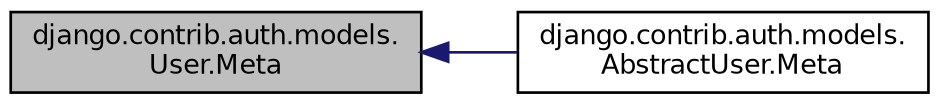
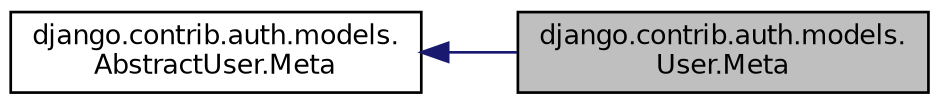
edge "django.contrib.auth.models. AbstractUser.Meta" -> "django.contrib.auth.models. User.Meta": reversed
